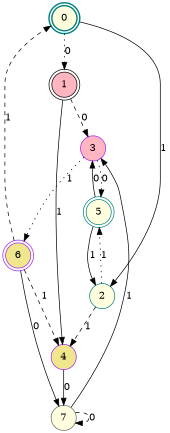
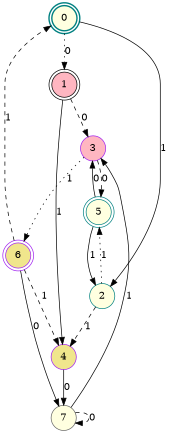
edge "3" -> "5": style dotted -> dashed
